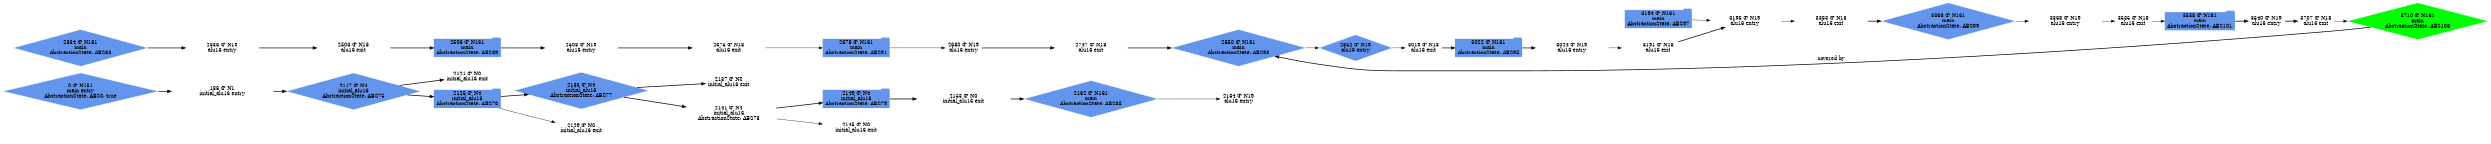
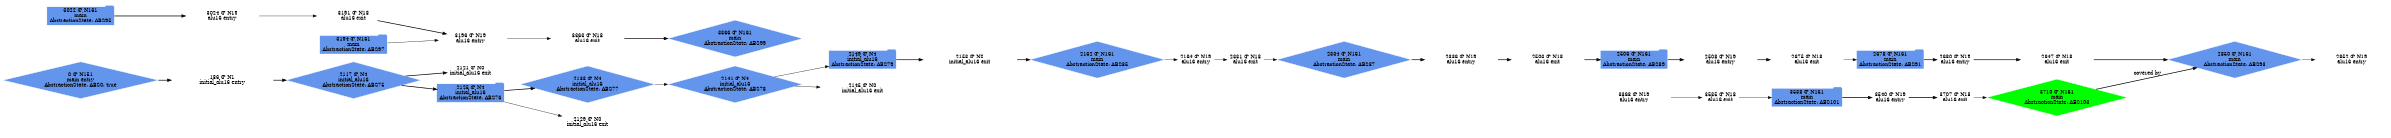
edge "3366 @ N161 main AbstractionState: ABS99" -> "3368 @ N19 alu16 entry": removed
node "2334 @ N161 main AbstractionState: ABS83": label "2334 @ N161 main AbstractionState: ABS83" -> "2334 @ N161 main AbstractionState: ABS87"
edge "2678 @ N161 main AbstractionState: ABS91" -> "2680 @ N19 alu16 entry": style solid -> bold
node "2747 @ N18 alu16 exit": label "2747 @ N18 alu16 exit" -> "2847 @ N18 alu16 exit"
node "2852 @ N19 alu16 entry": fillcolor cornflowerblue -> white
node "3019 @ N18 alu16 exit": removed
node "2331 @ N18 alu16 exit": added
node "2137 @ N0 initial_alu16 exit": removed
edge "2133 @ N4 initial_alu16 AbstractionState: ABS77" -> "2141 @ N4 initial_alu16 AbstractionState: ABS78": style bold -> solid
edge "2141 @ N4 initial_alu16 AbstractionState: ABS78" -> "2149 @ N4 initial_alu16 AbstractionState: ABS79": style bold -> solid
node "2141 @ N4 initial_alu16 AbstractionState: ABS78": fillcolor white -> cornflowerblue
